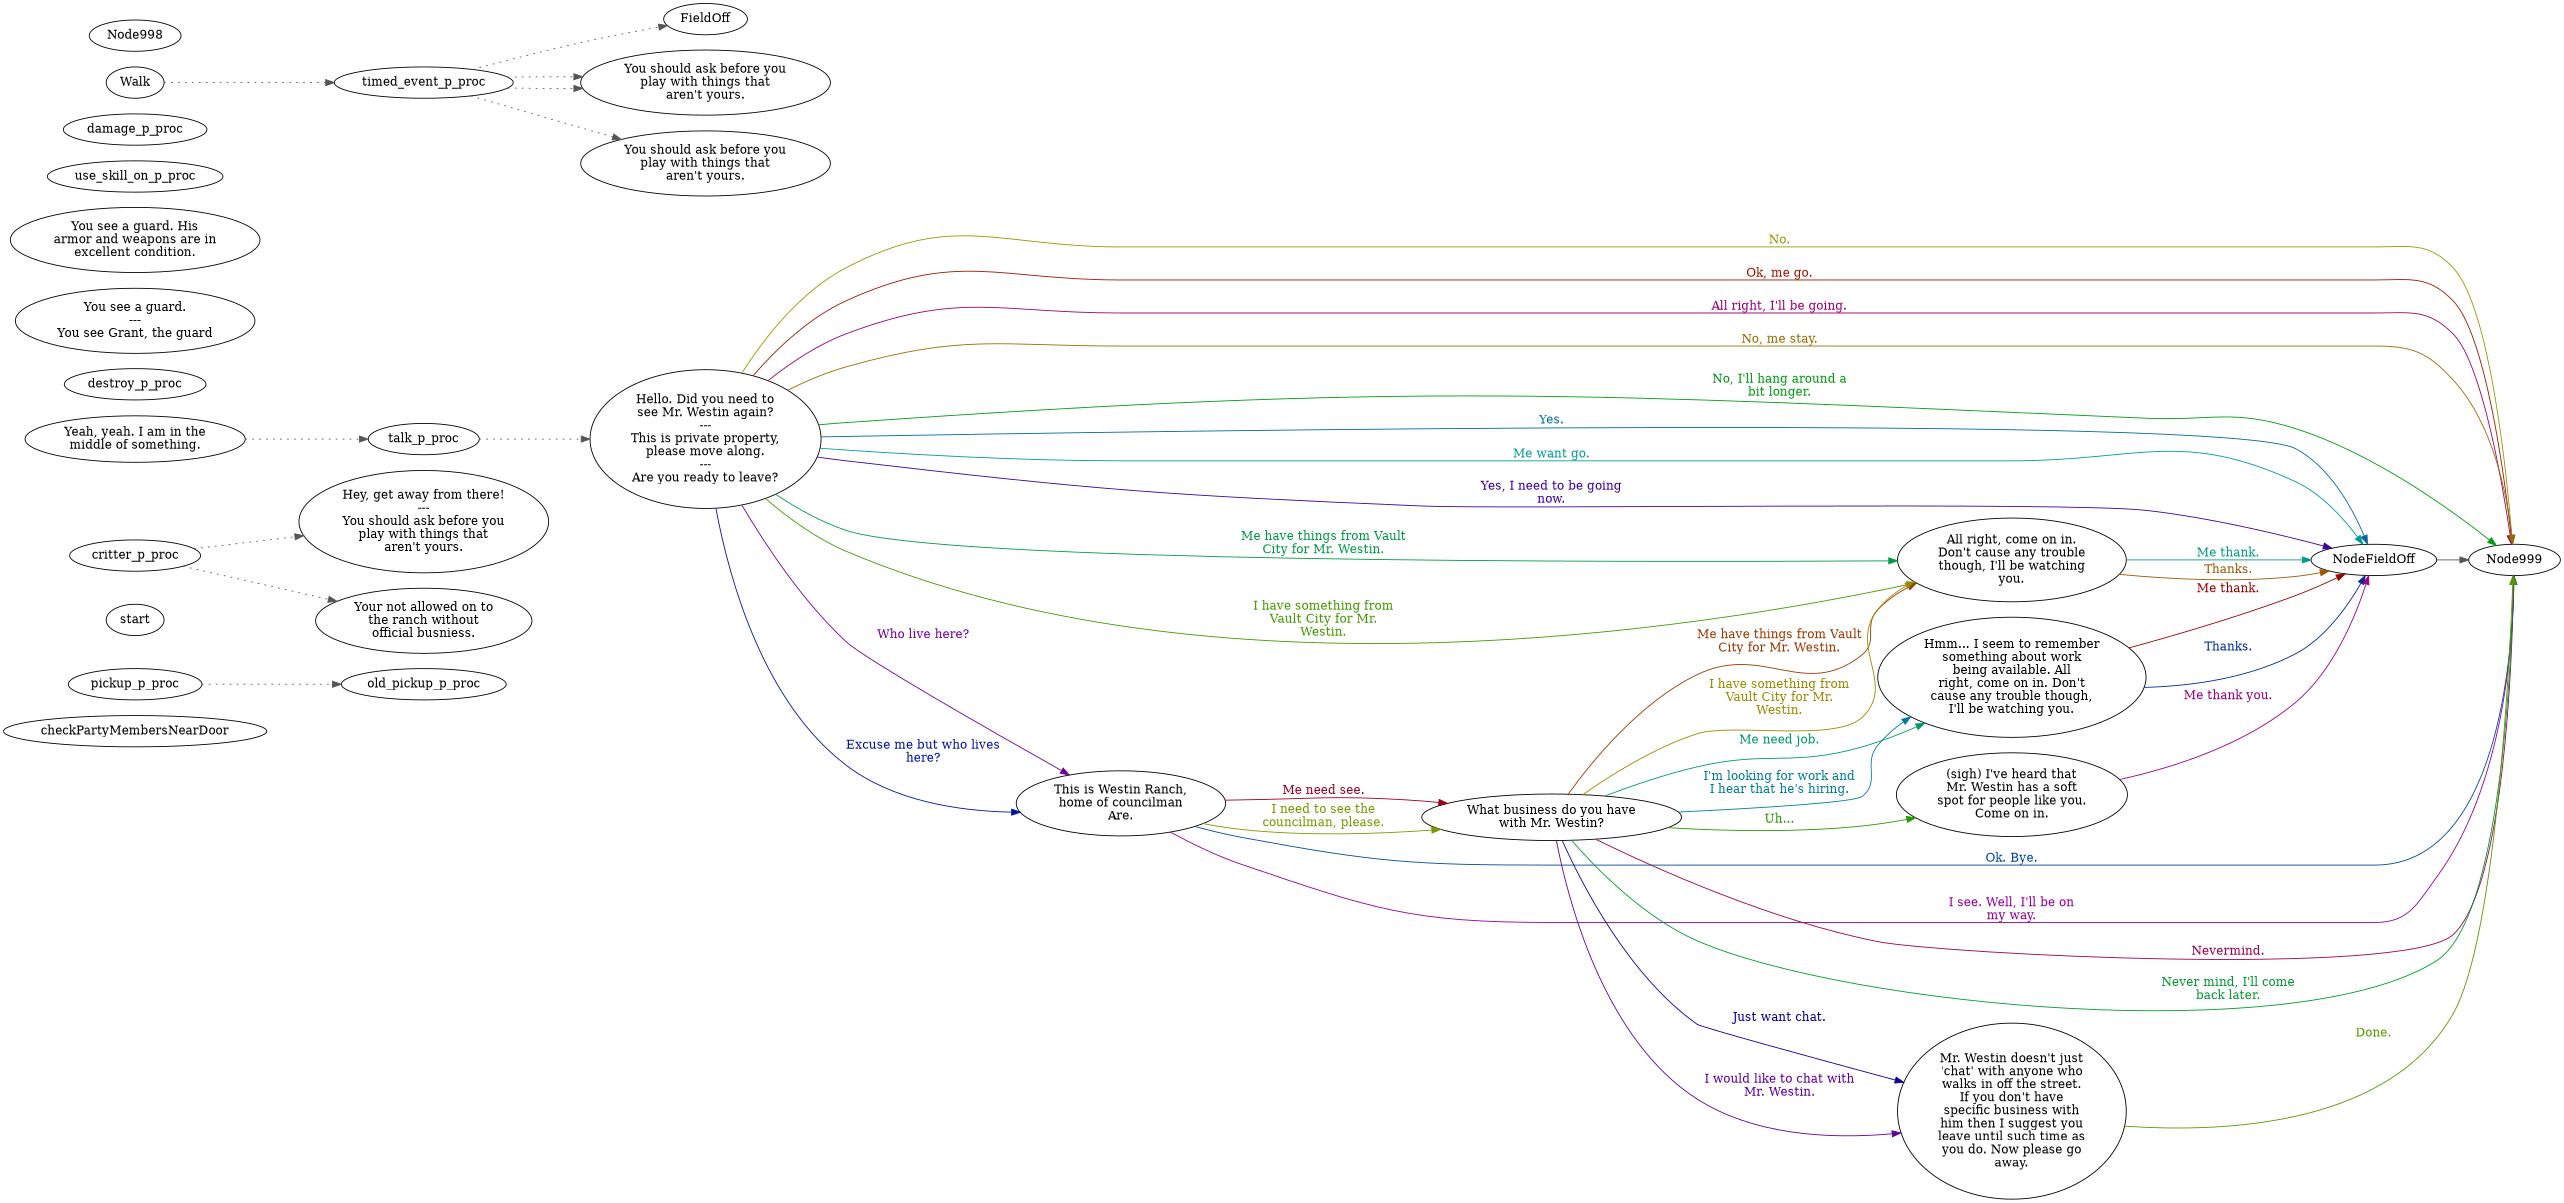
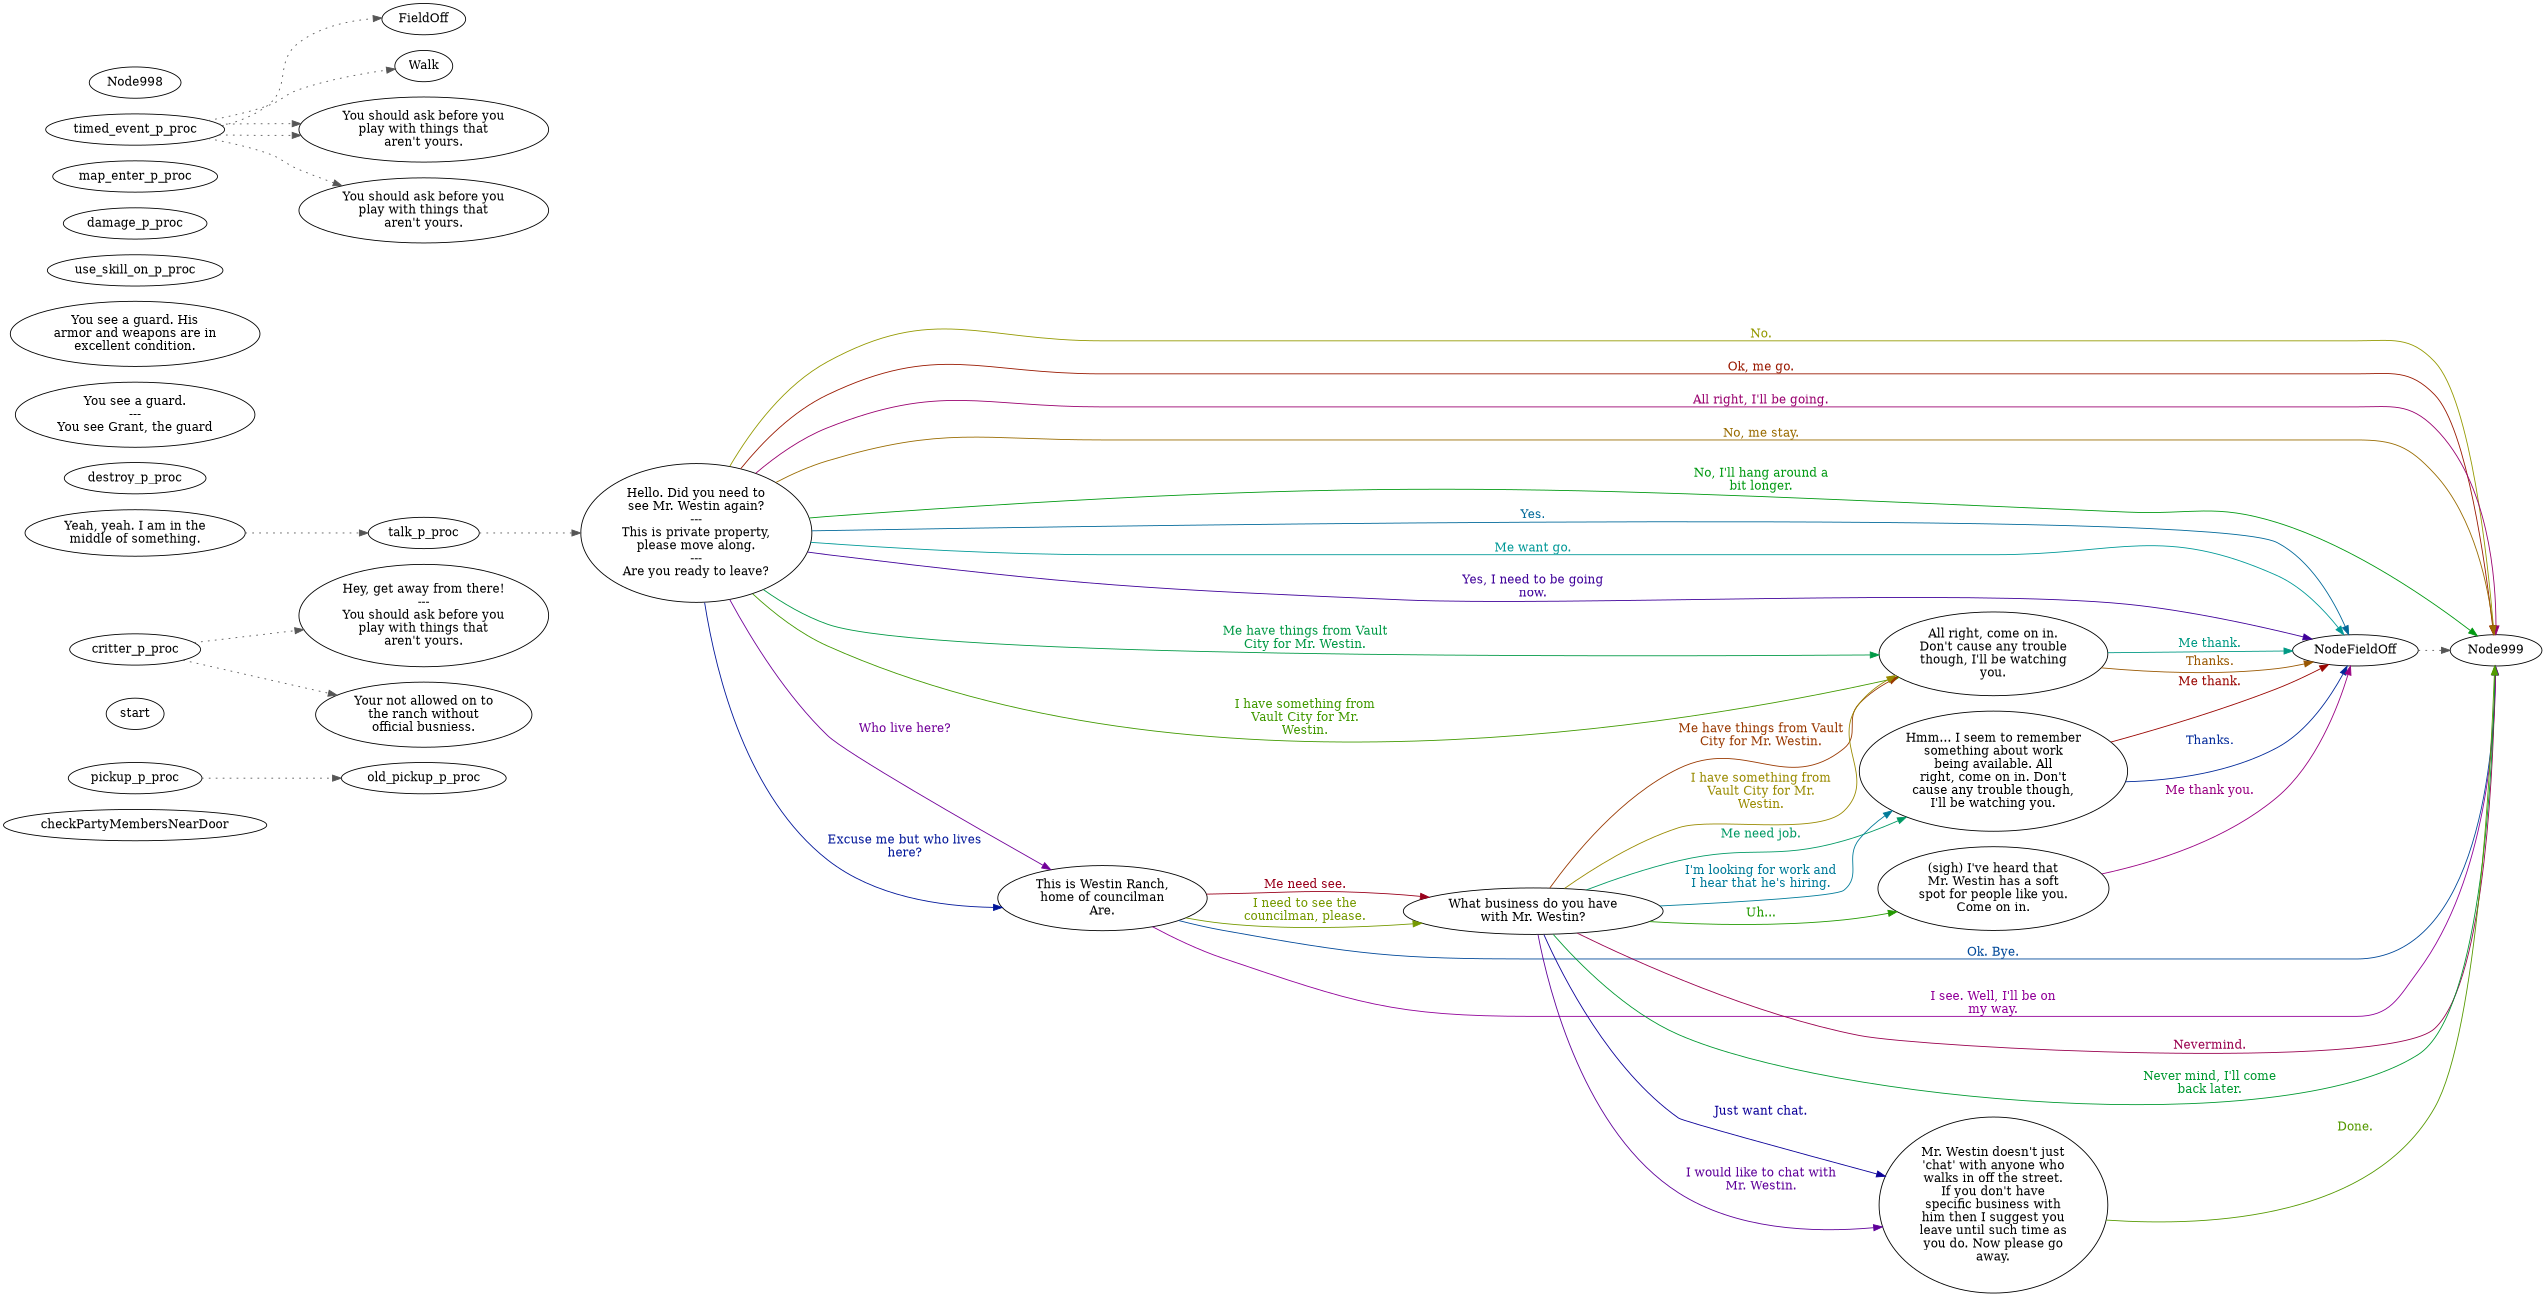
edge "Walk" -> "timed_event_p_proc": reversed
node "map_enter_p_proc": added
edge "NodeFieldOff" -> "Node999": style solid -> dotted
